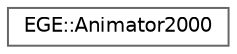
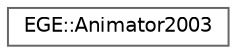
node "EGE::Animator2000": label "EGE::Animator2000" -> "EGE::Animator2003"
